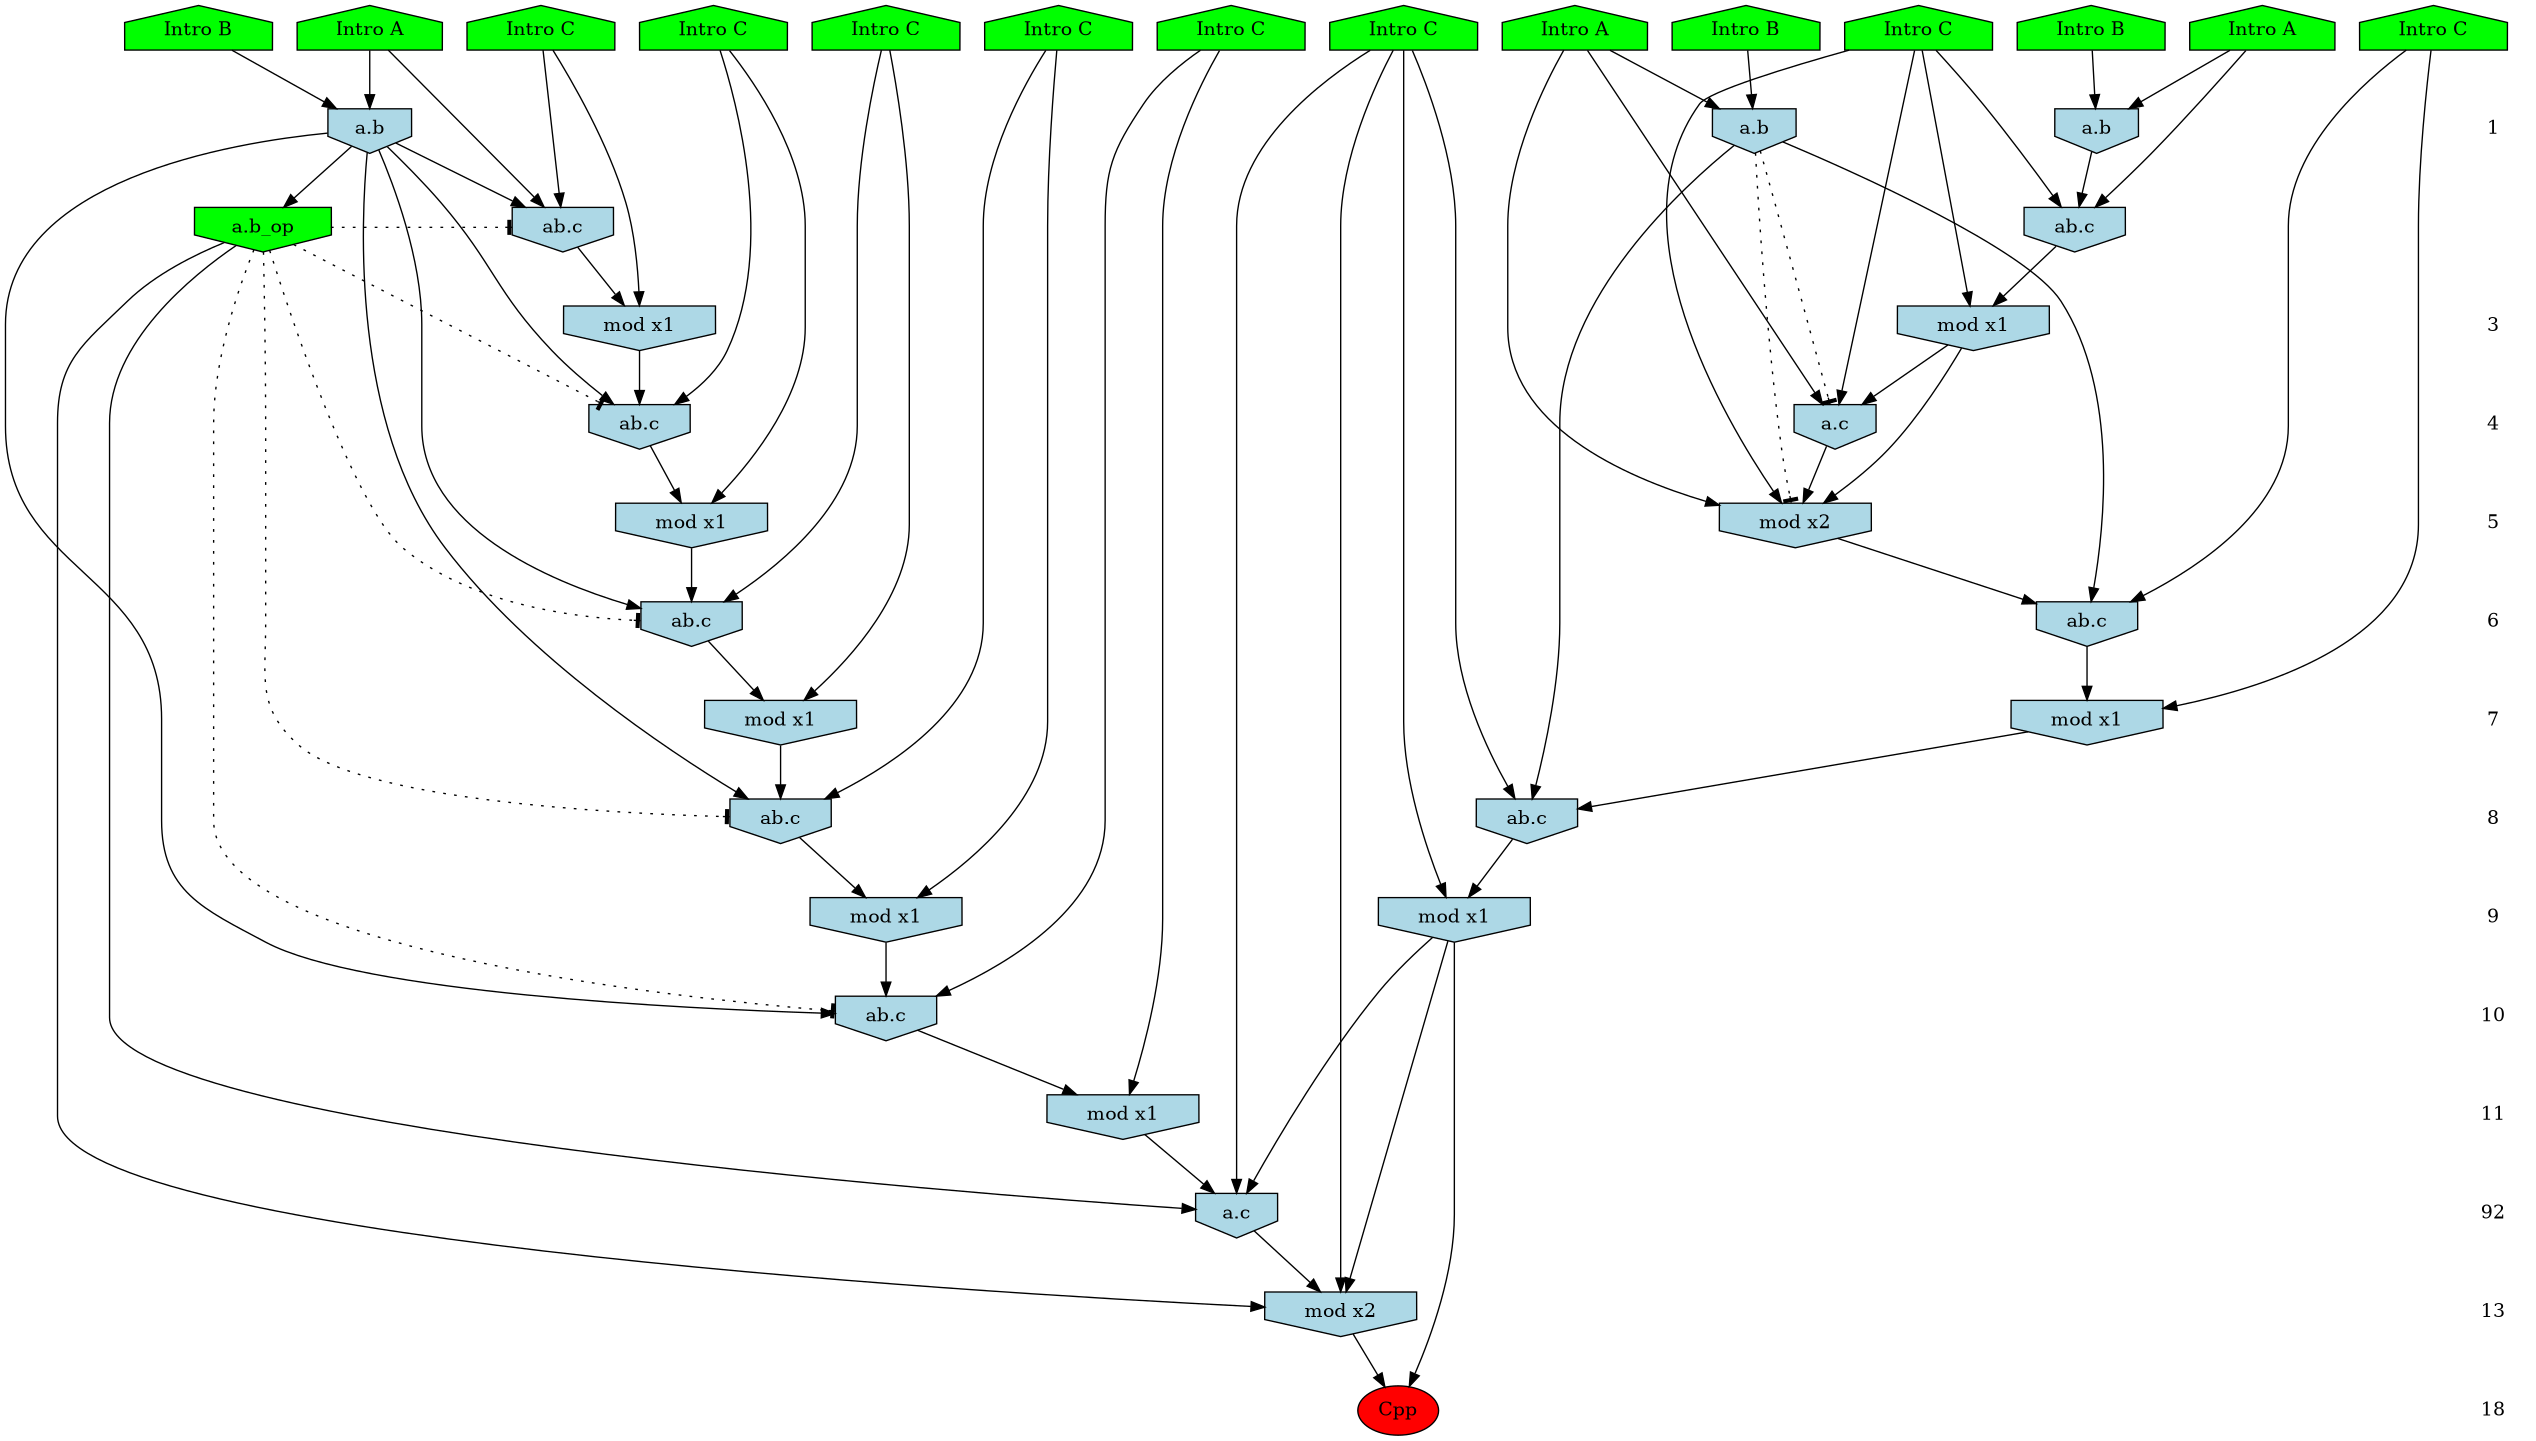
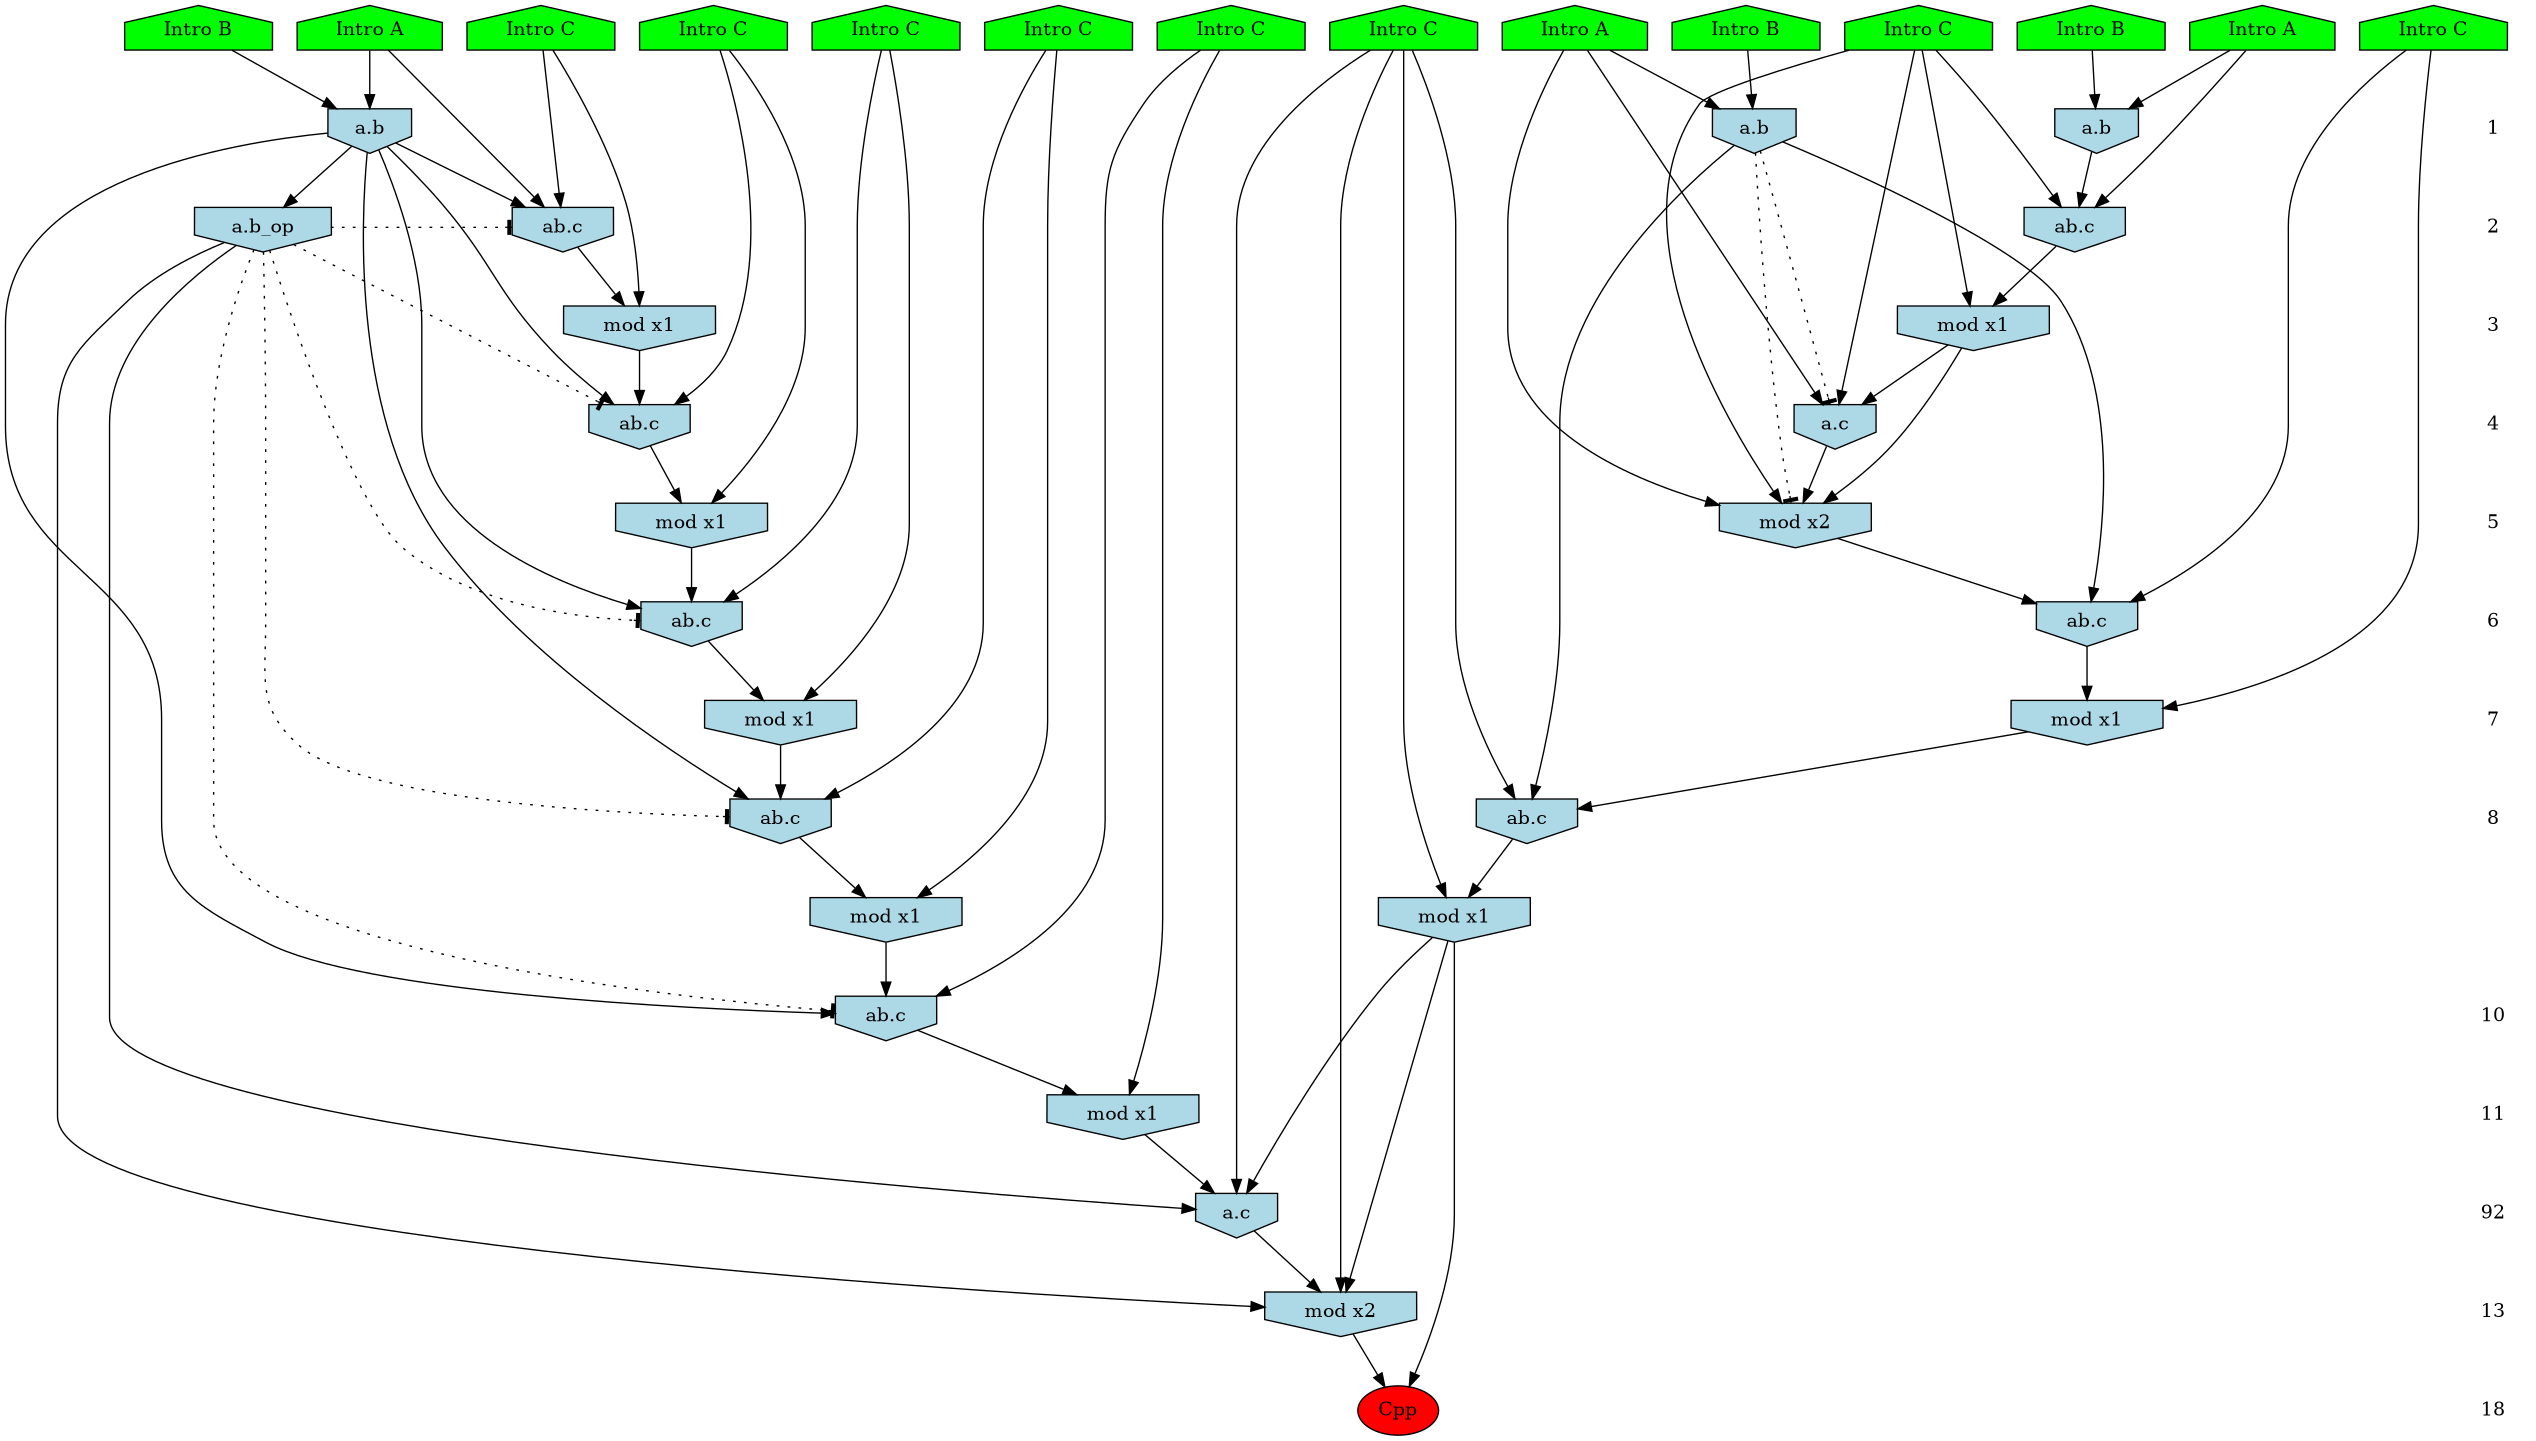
node "a.b_op": fillcolor green -> lightblue
node "2": added
node "9": removed
